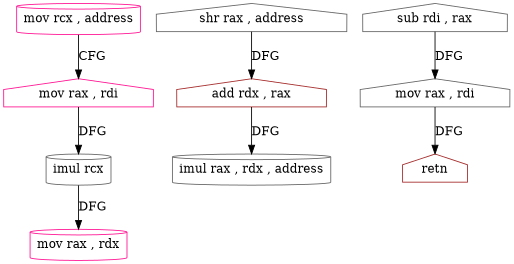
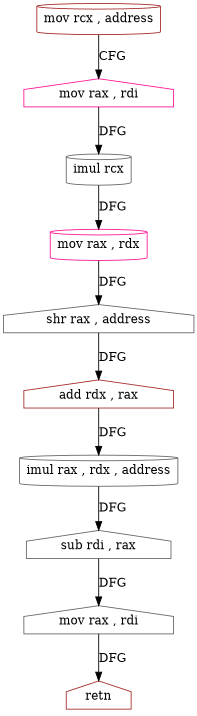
node "mov rcx , address": color deeppink -> brown
edge "mov rax , rdx" -> "shr rax , address": added, label "DFG"
edge "imul rax , rdx , address" -> "sub rdi , rax": added, label "DFG"
